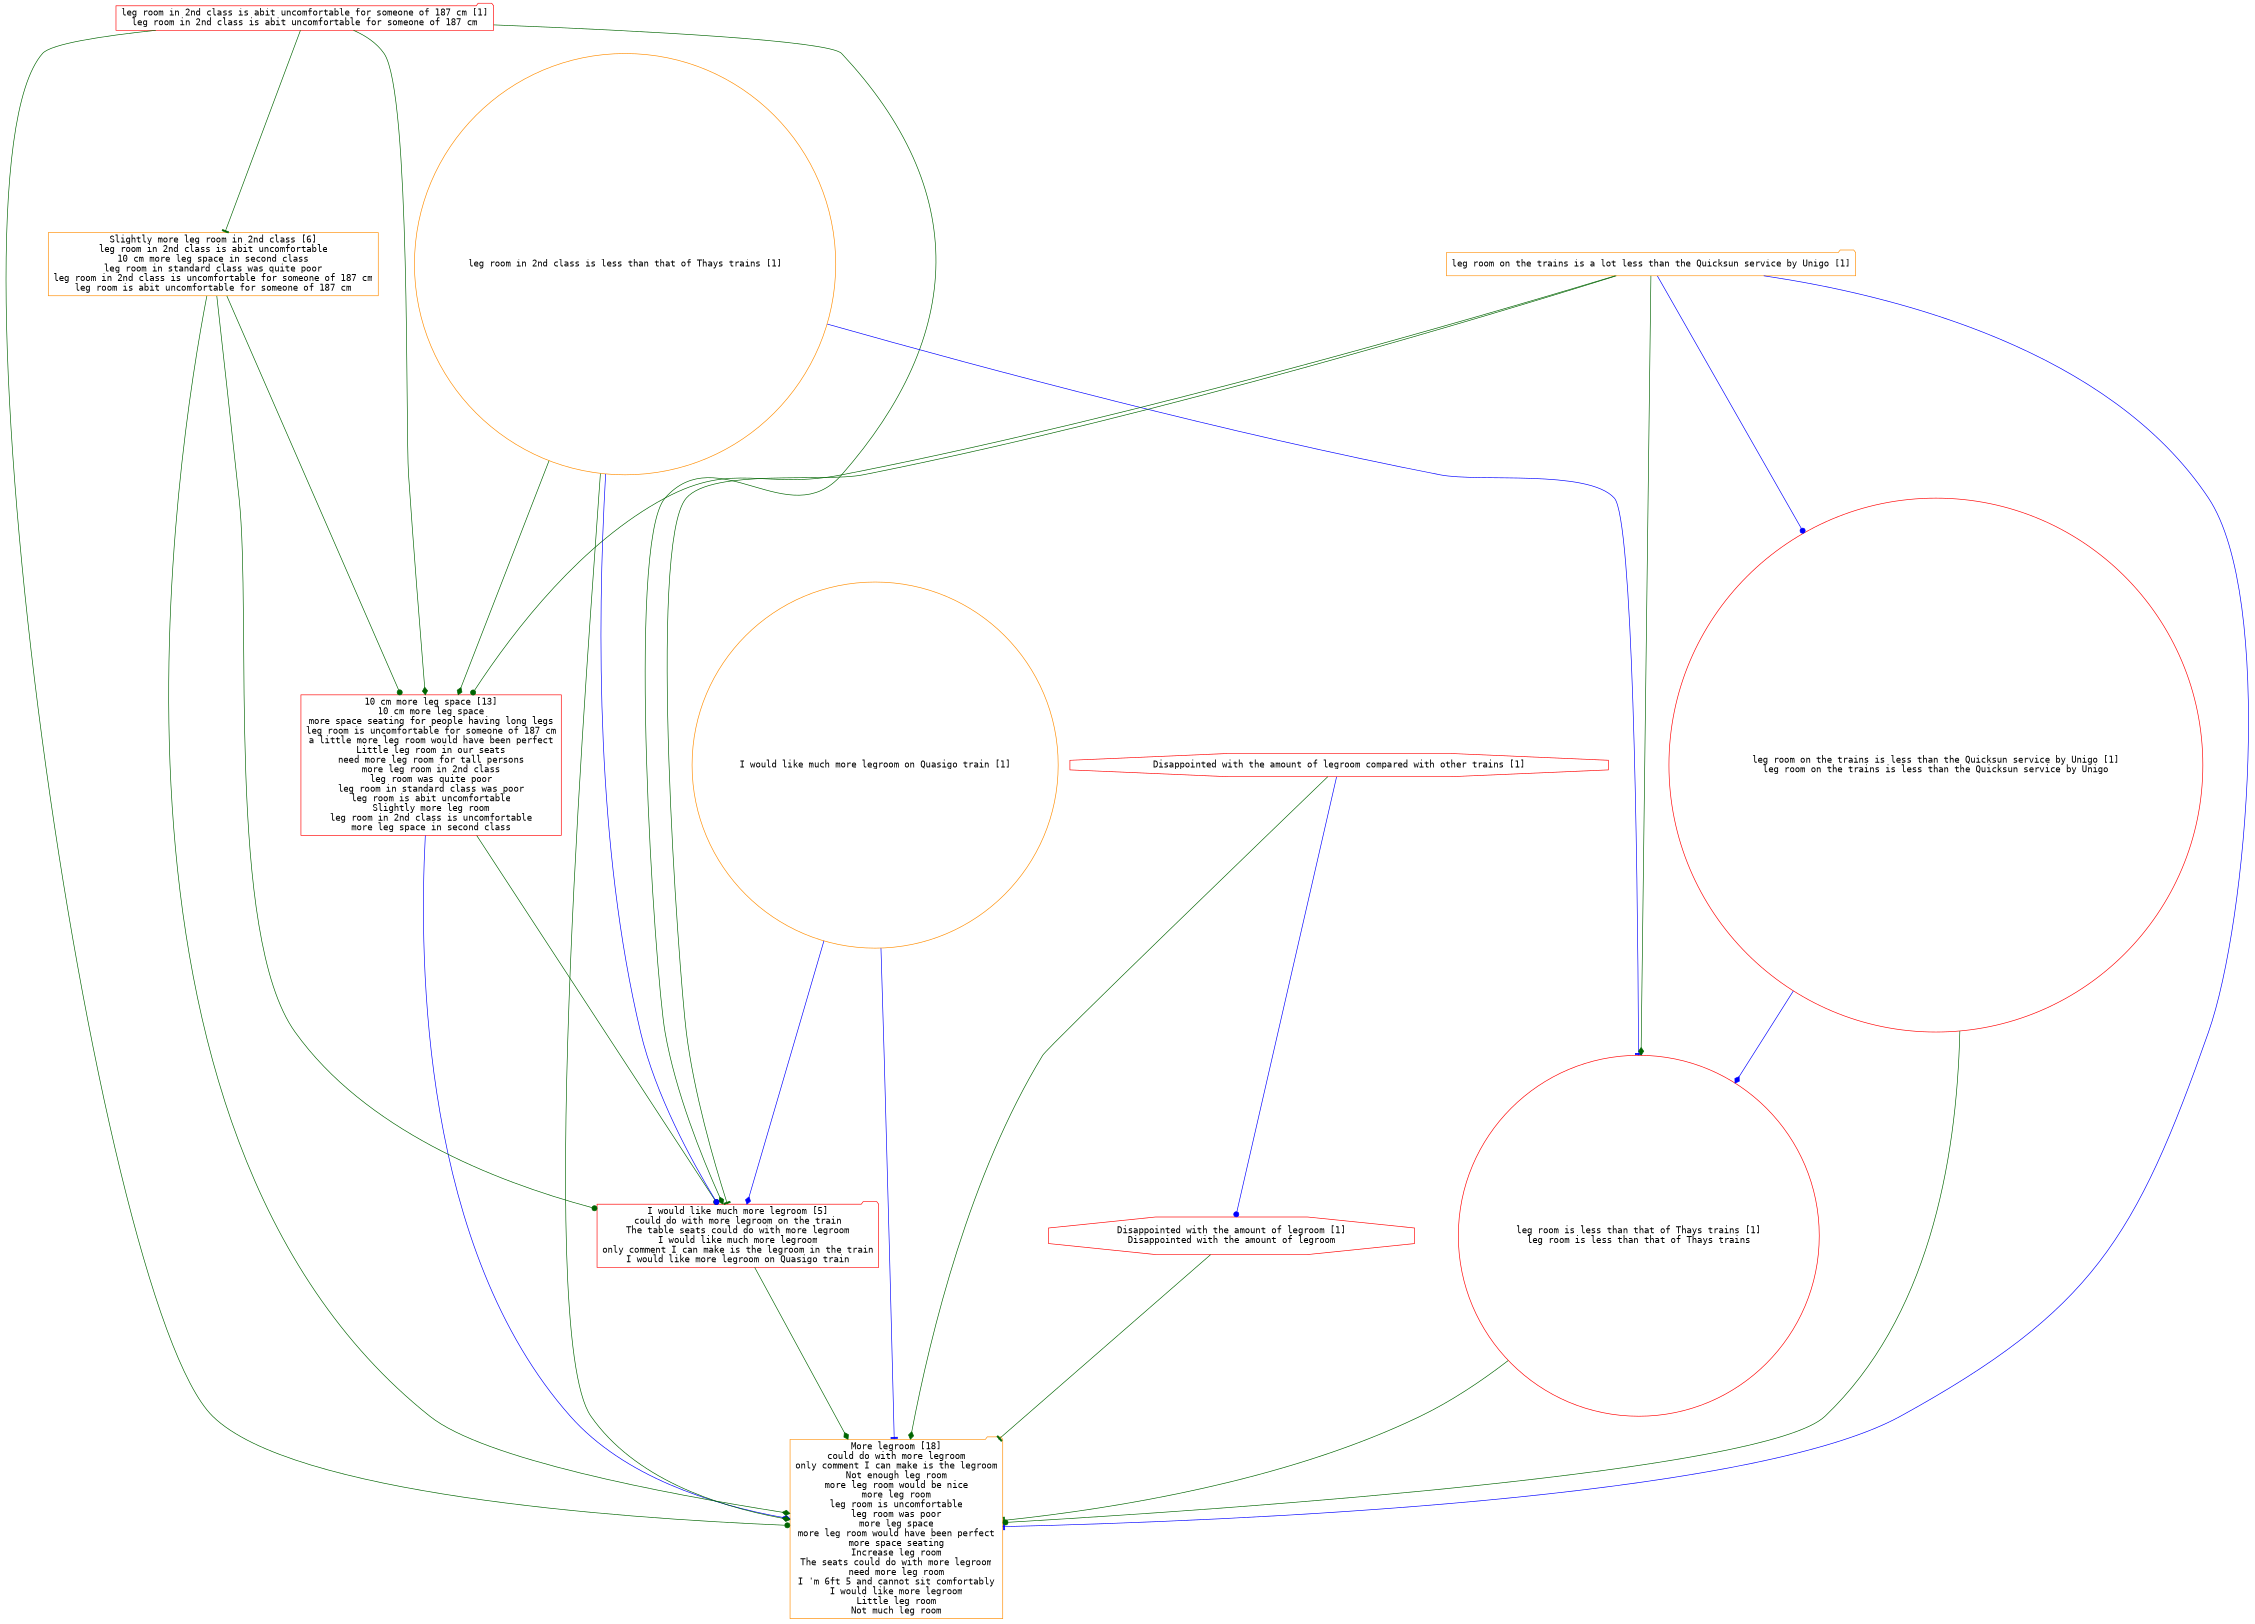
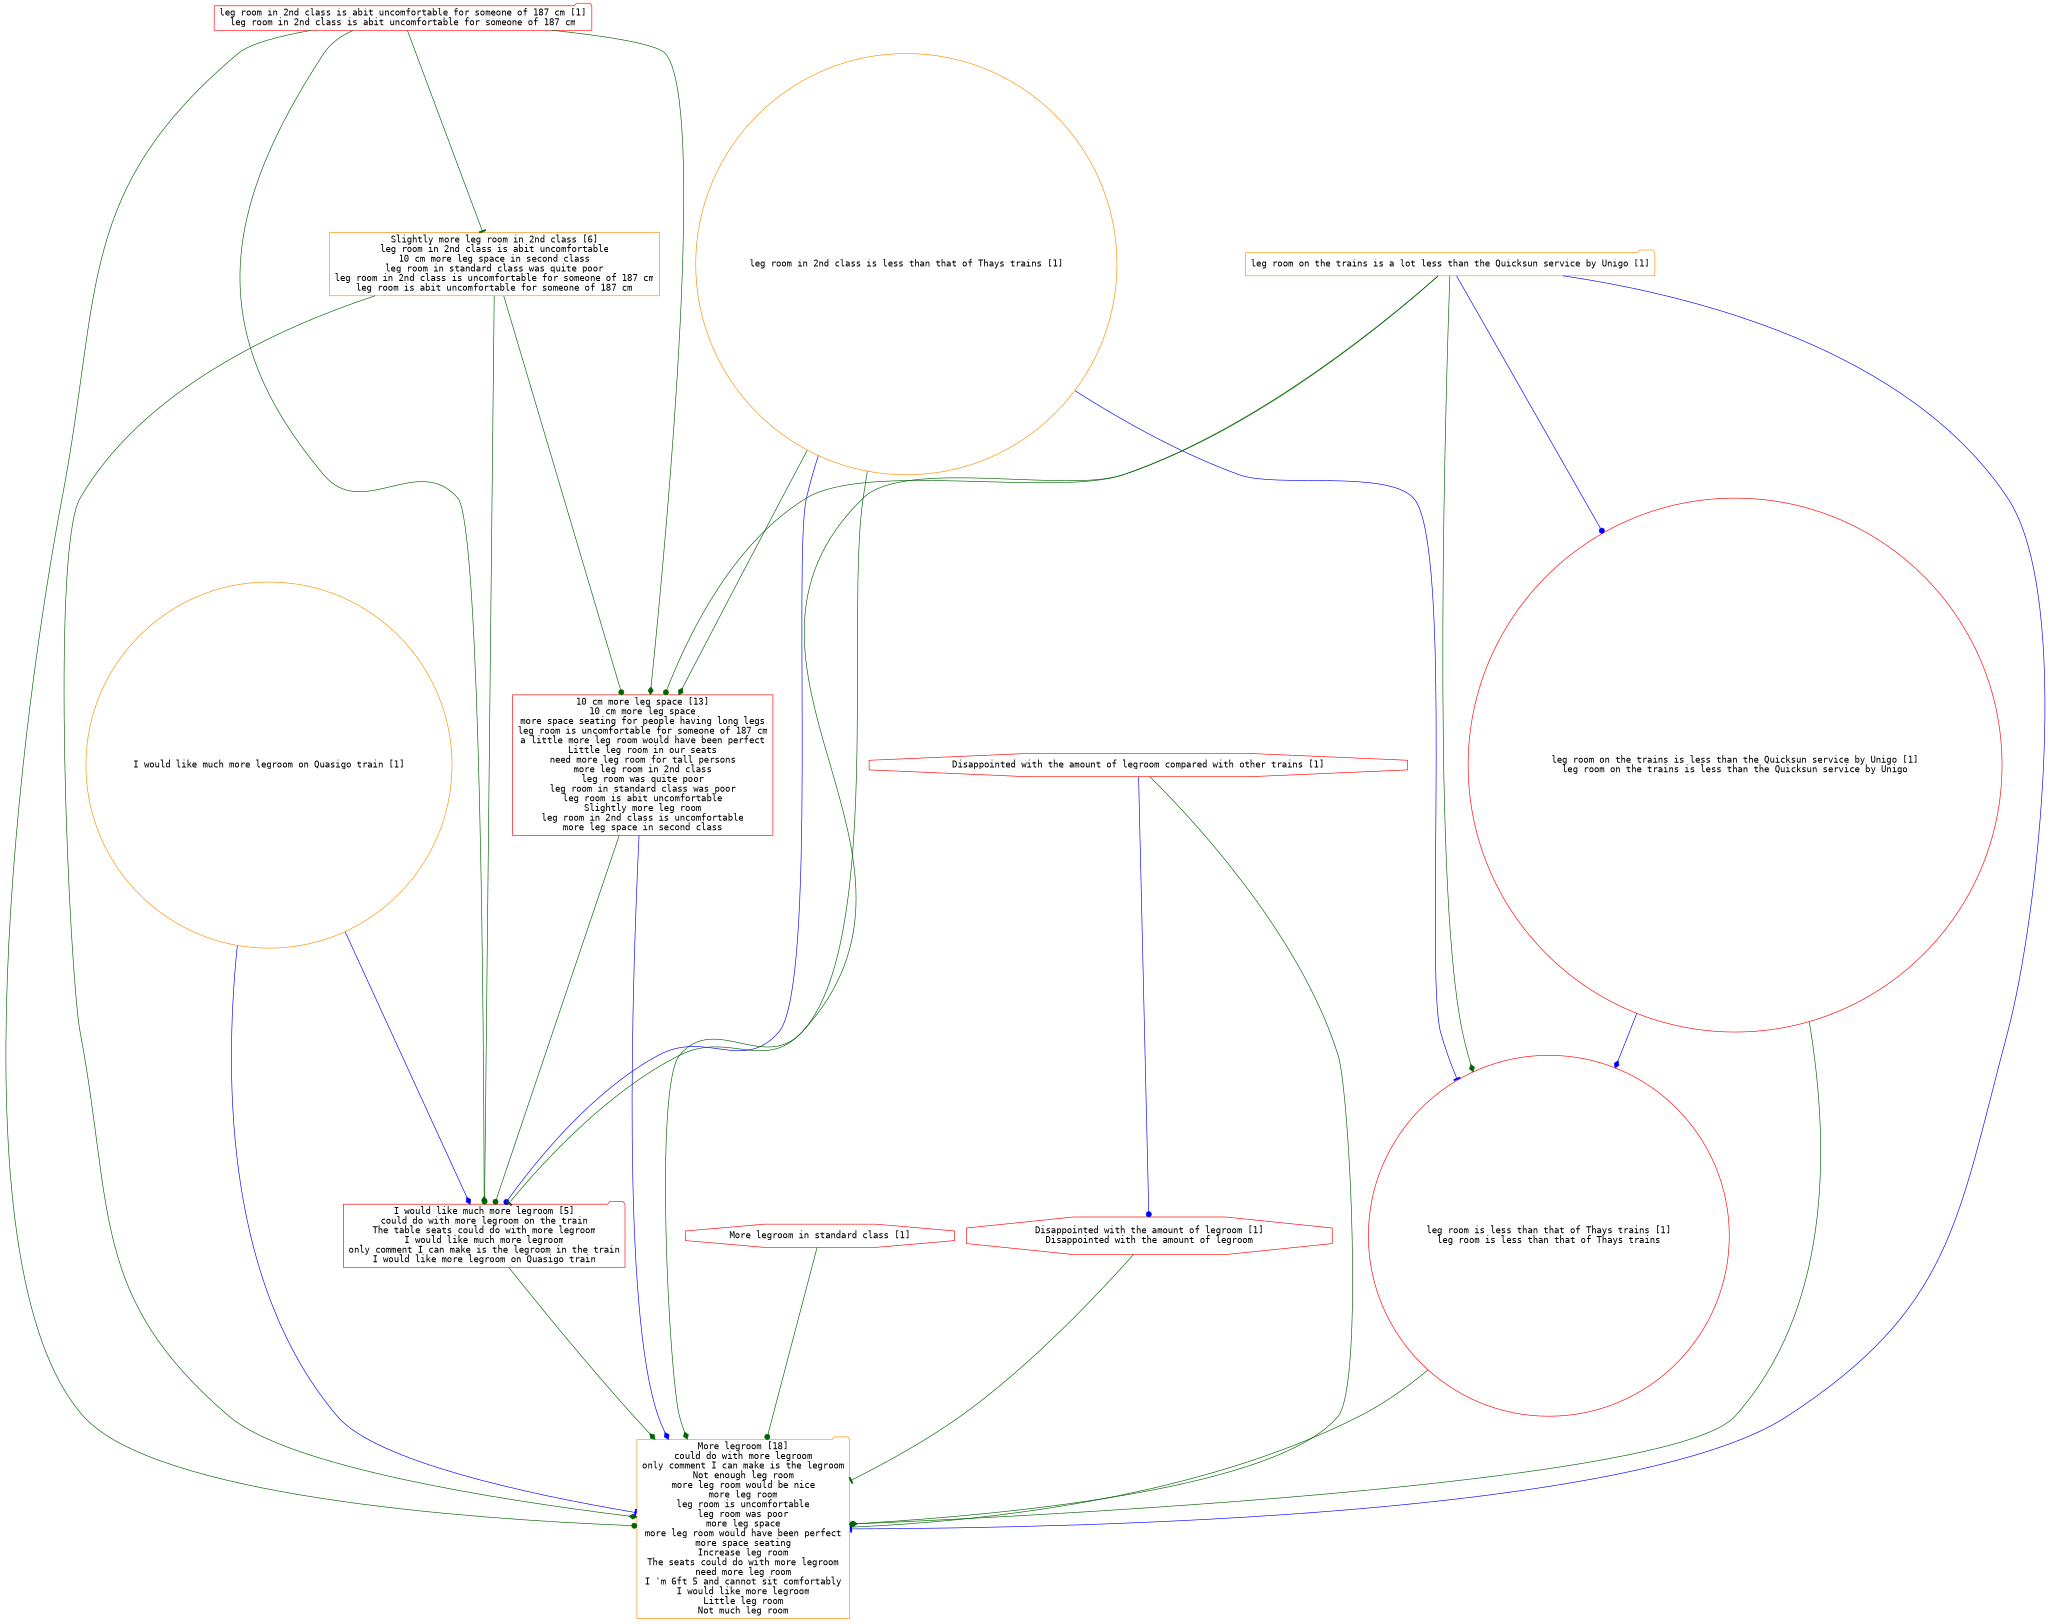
node "More legroom in standard class [1]": added
